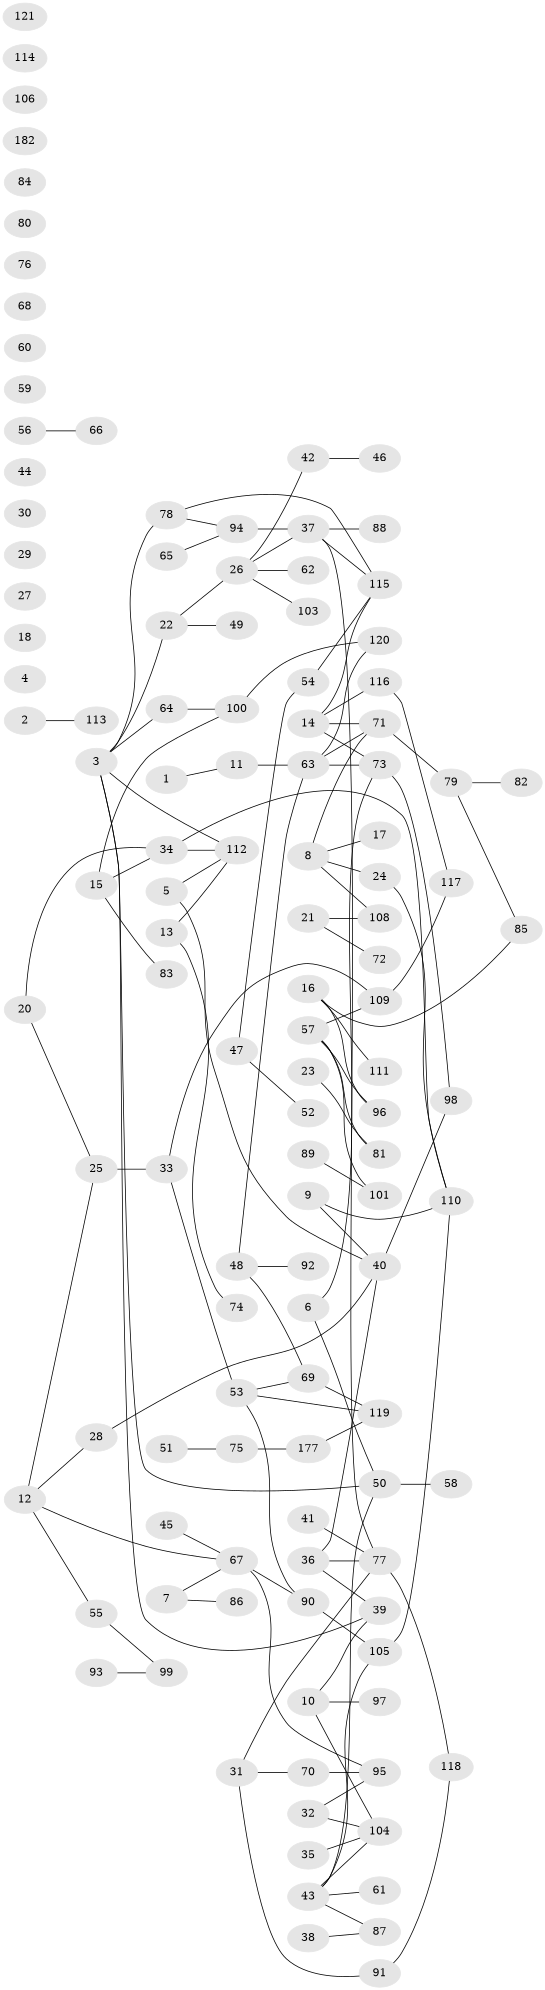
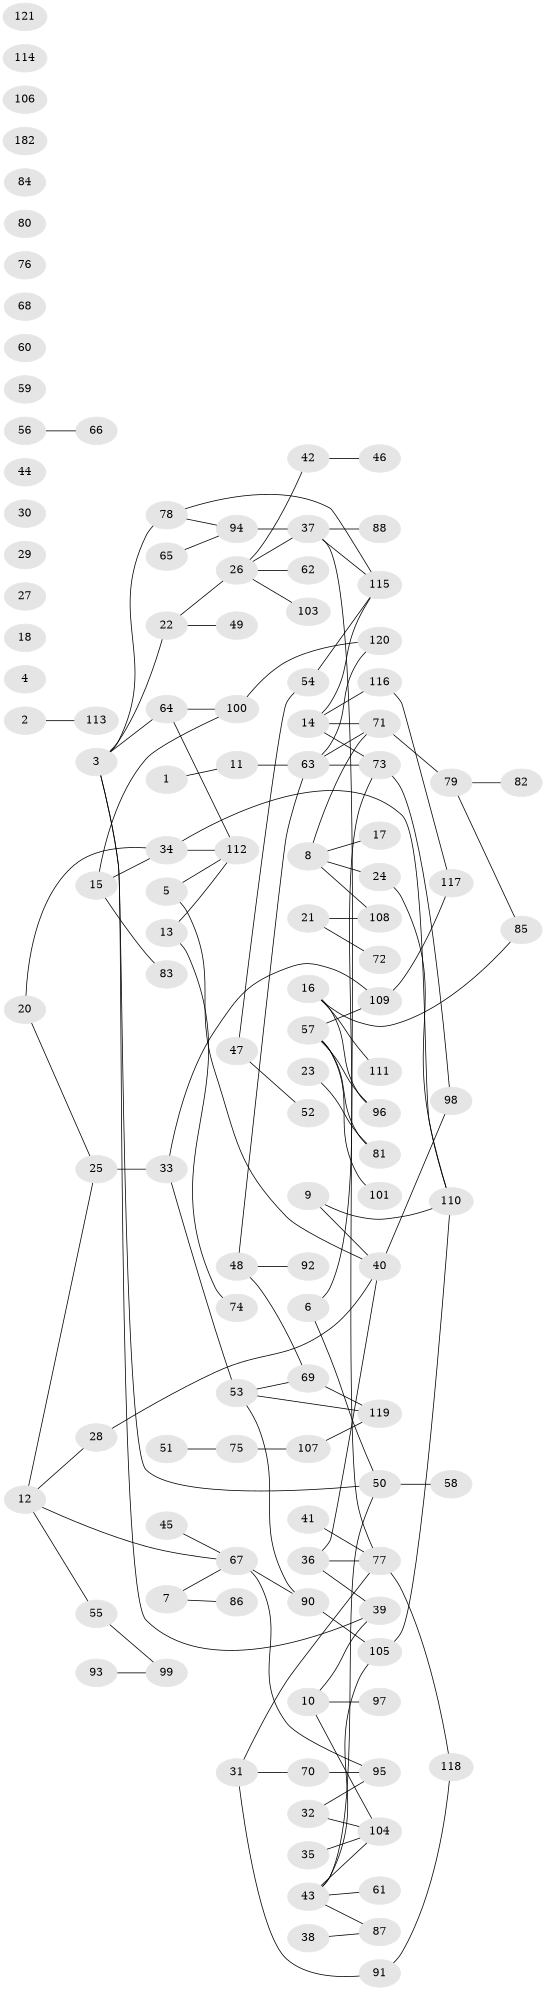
edge "3" -- "112": now "64" -- "112"
node "89": removed
node "177": label "177" -> "107"
